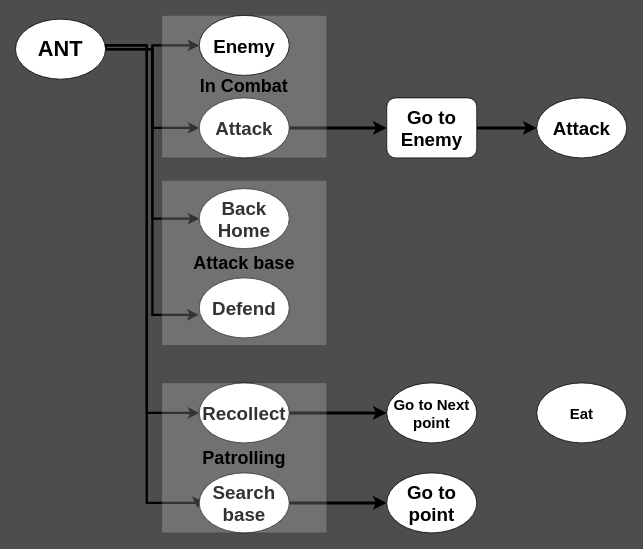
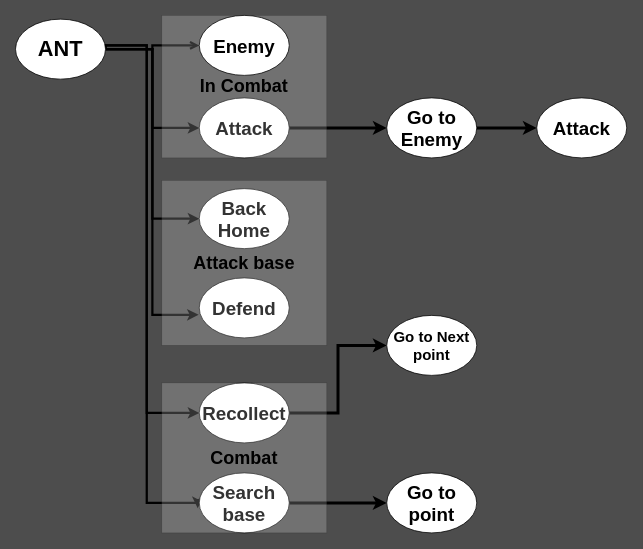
edge "ANT" -> "Enemy": arrowhead classic -> open
node "Go to Enemy": shape rounded rectangle -> ellipse
node "Go to Next point": moved (432, 413) -> (432, 345)
node "Eat": removed
node "Patrolling": label "Patrolling" -> "Combat"
